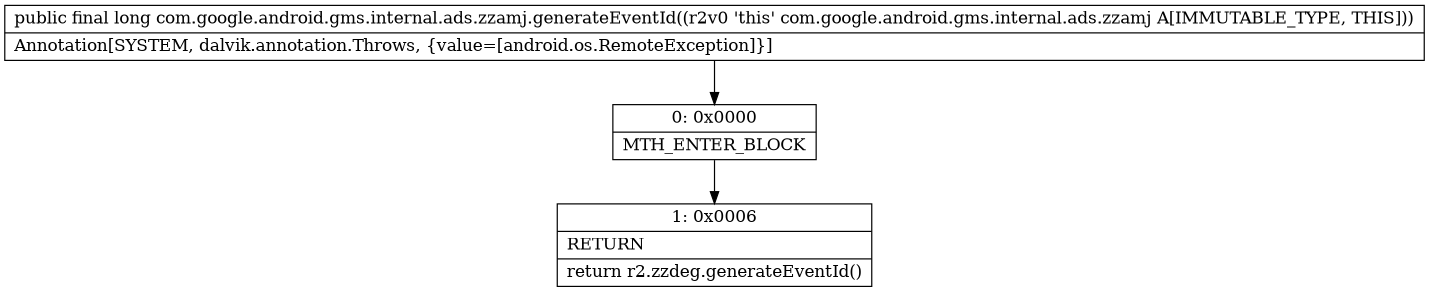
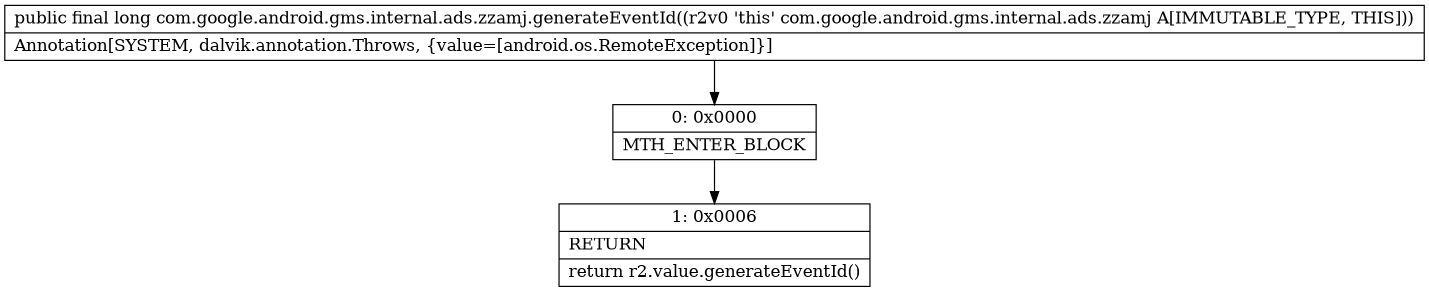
node "1: 0x0006": text "return r2.zzdeg.generateEventId()" -> "return r2.value.generateEventId()"
